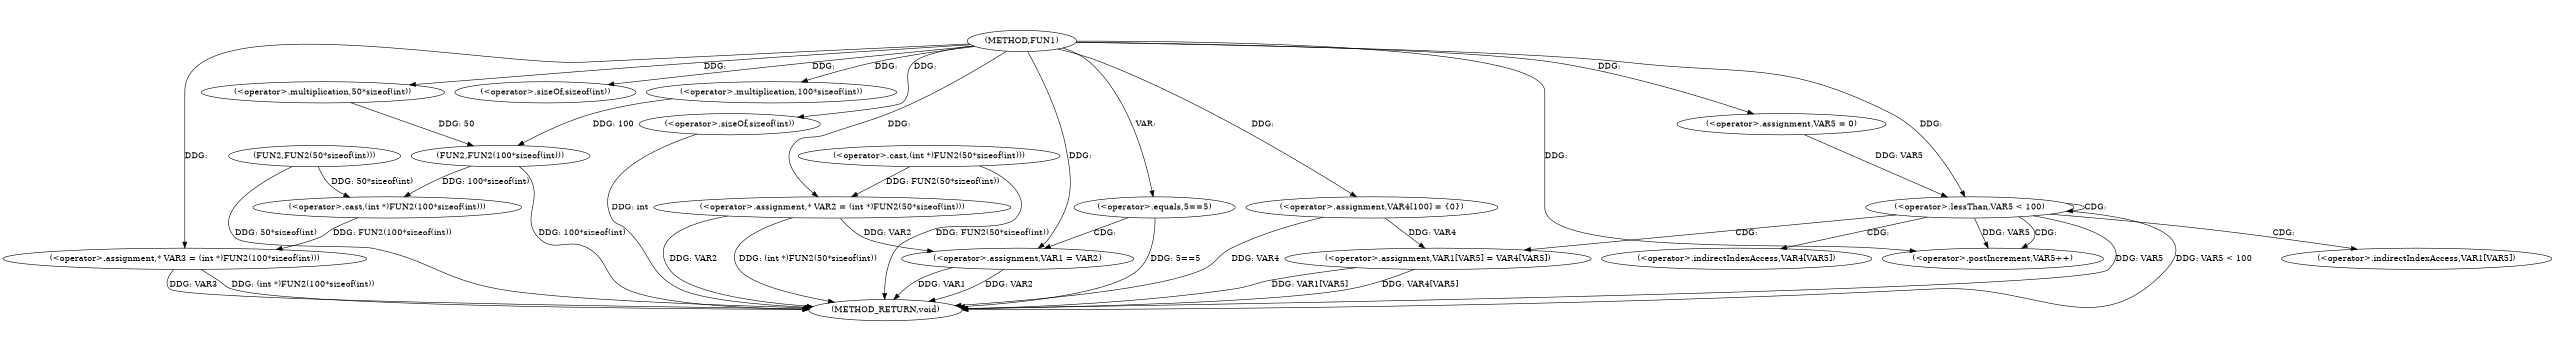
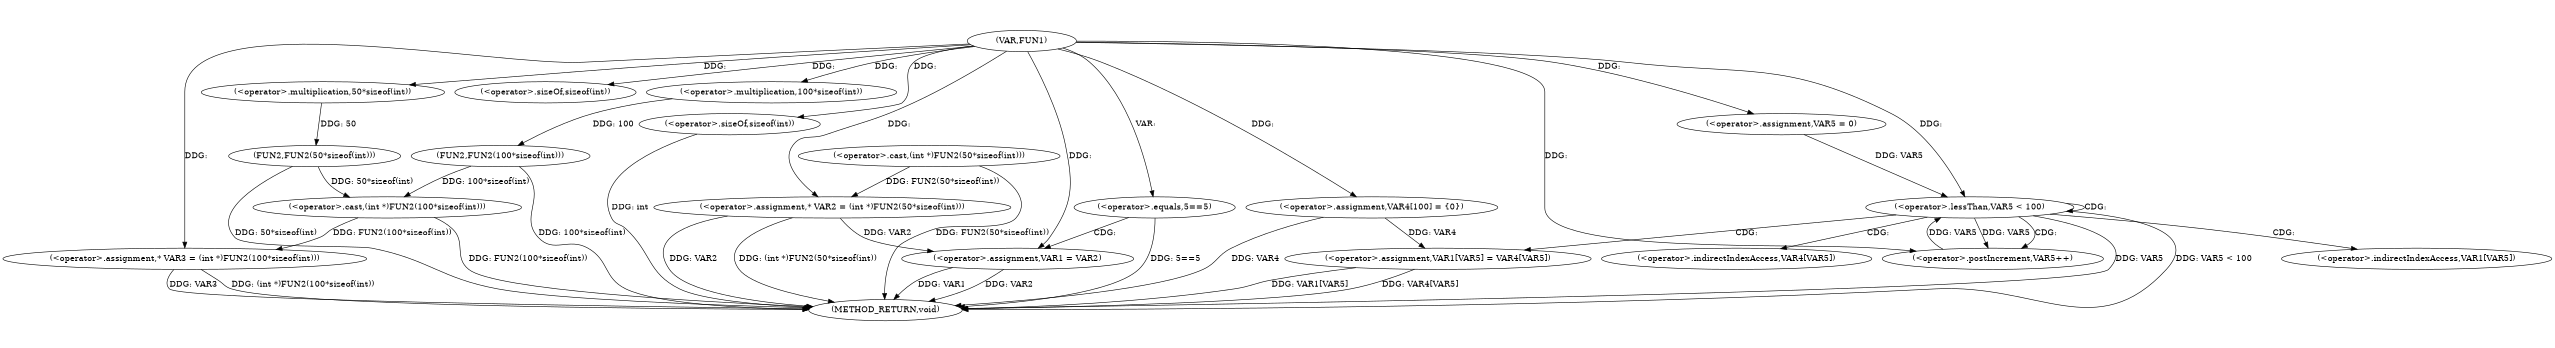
node "(METHOD,FUN1)": label "(METHOD,FUN1)" -> "(VAR,FUN1)"
edge "(<operator>.multiplication,50*sizeof(int))" -> "(FUN2,FUN2(100*sizeof(int)))": now "(<operator>.multiplication,50*sizeof(int))" -> "(FUN2,FUN2(50*sizeof(int)))"
edge "(<operator>.postIncrement,VAR5++)" -> "(<operator>.lessThan,VAR5 < 100)": added, label "DDG: VAR5"
edge "(<operator>.cast,(int *)FUN2(100*sizeof(int)))" -> "(METHOD_RETURN,void)": added, label "DDG: FUN2(100*sizeof(int))"
